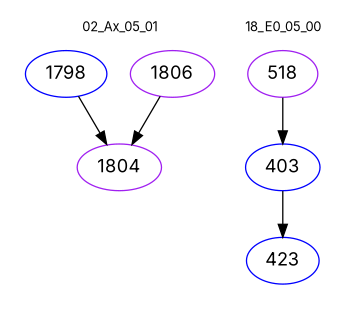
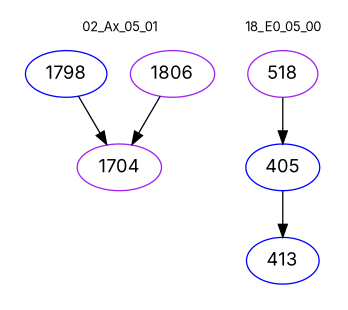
node "1804": label "1804" -> "1704"
node "403": label "403" -> "405"
node "423": label "423" -> "413"
